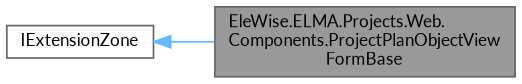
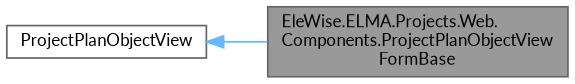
node "IExtensionZone": label "IExtensionZone" -> "ProjectPlanObjectView"
